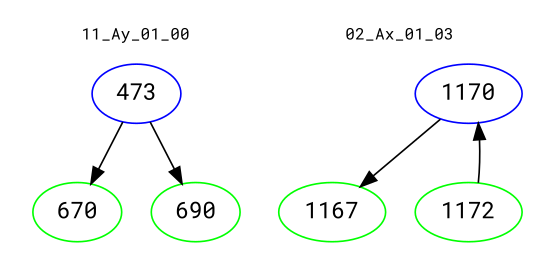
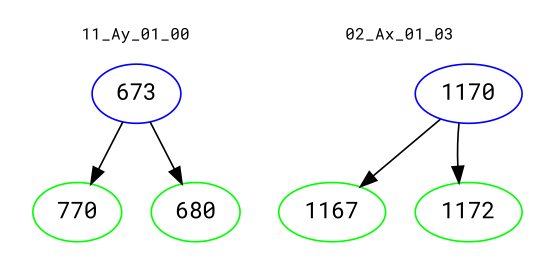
node "473": label "473" -> "673"
edge "1172" -> "1170": reversed
node "670": label "670" -> "770"
node "690": label "690" -> "680"
